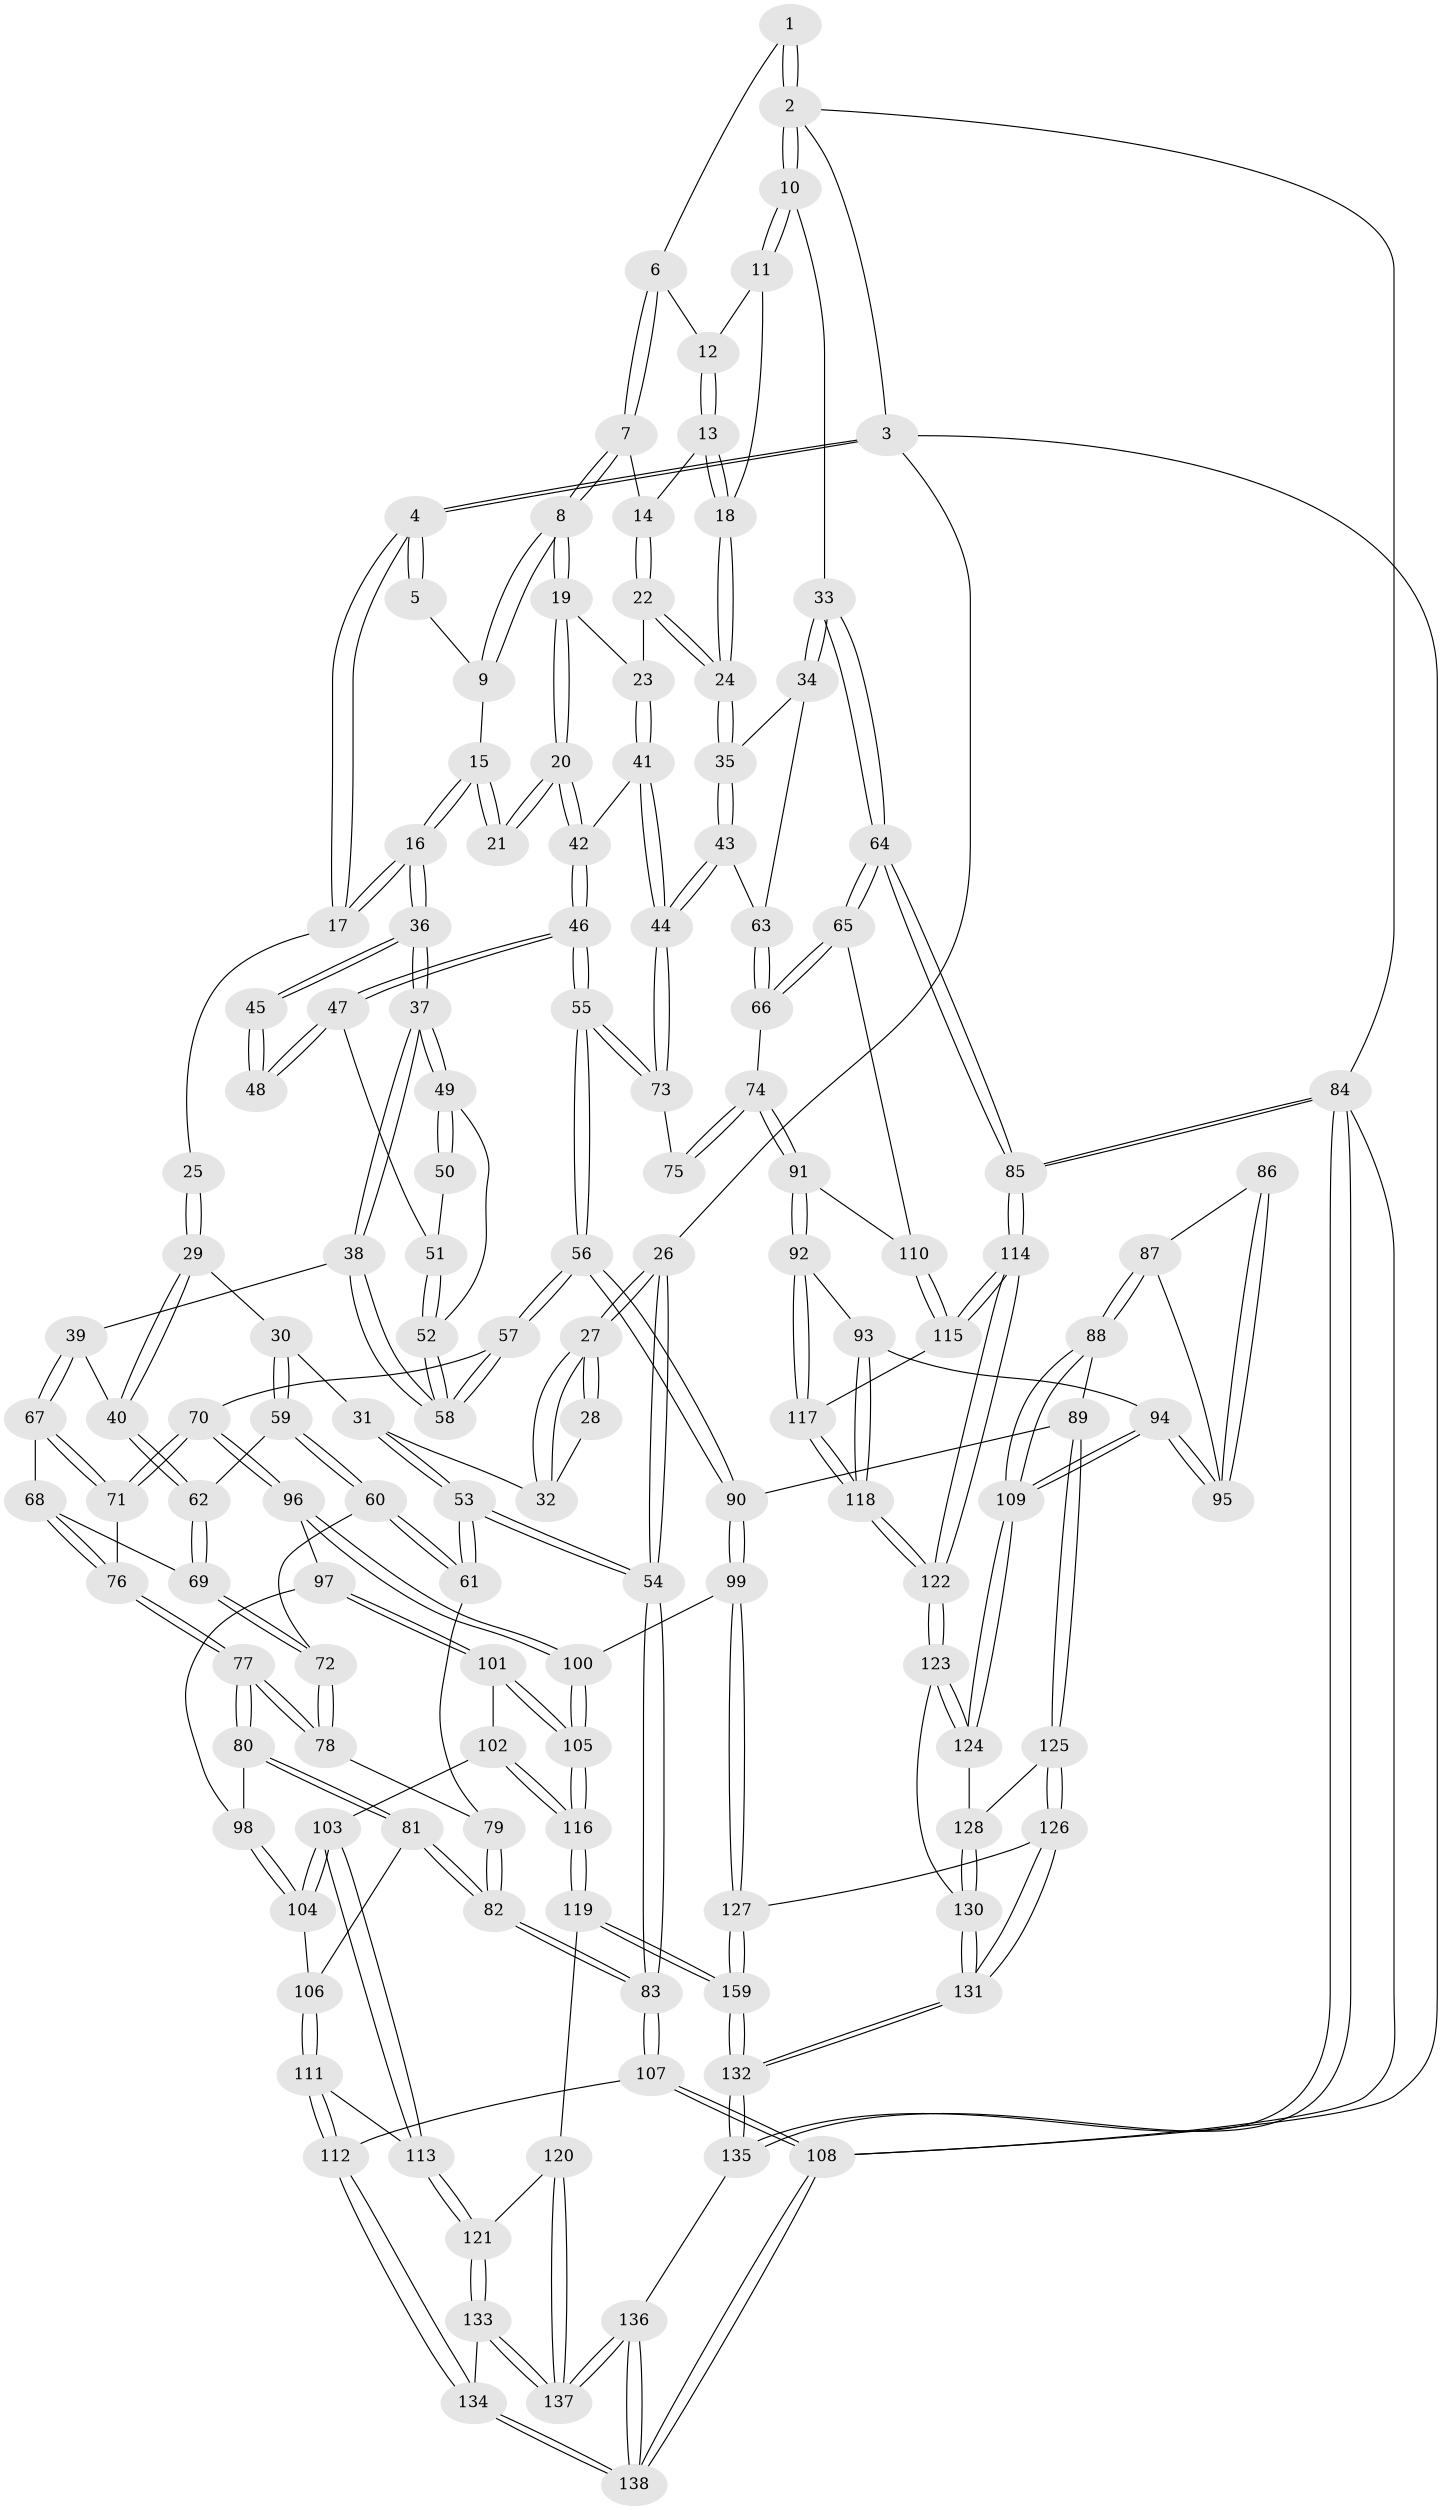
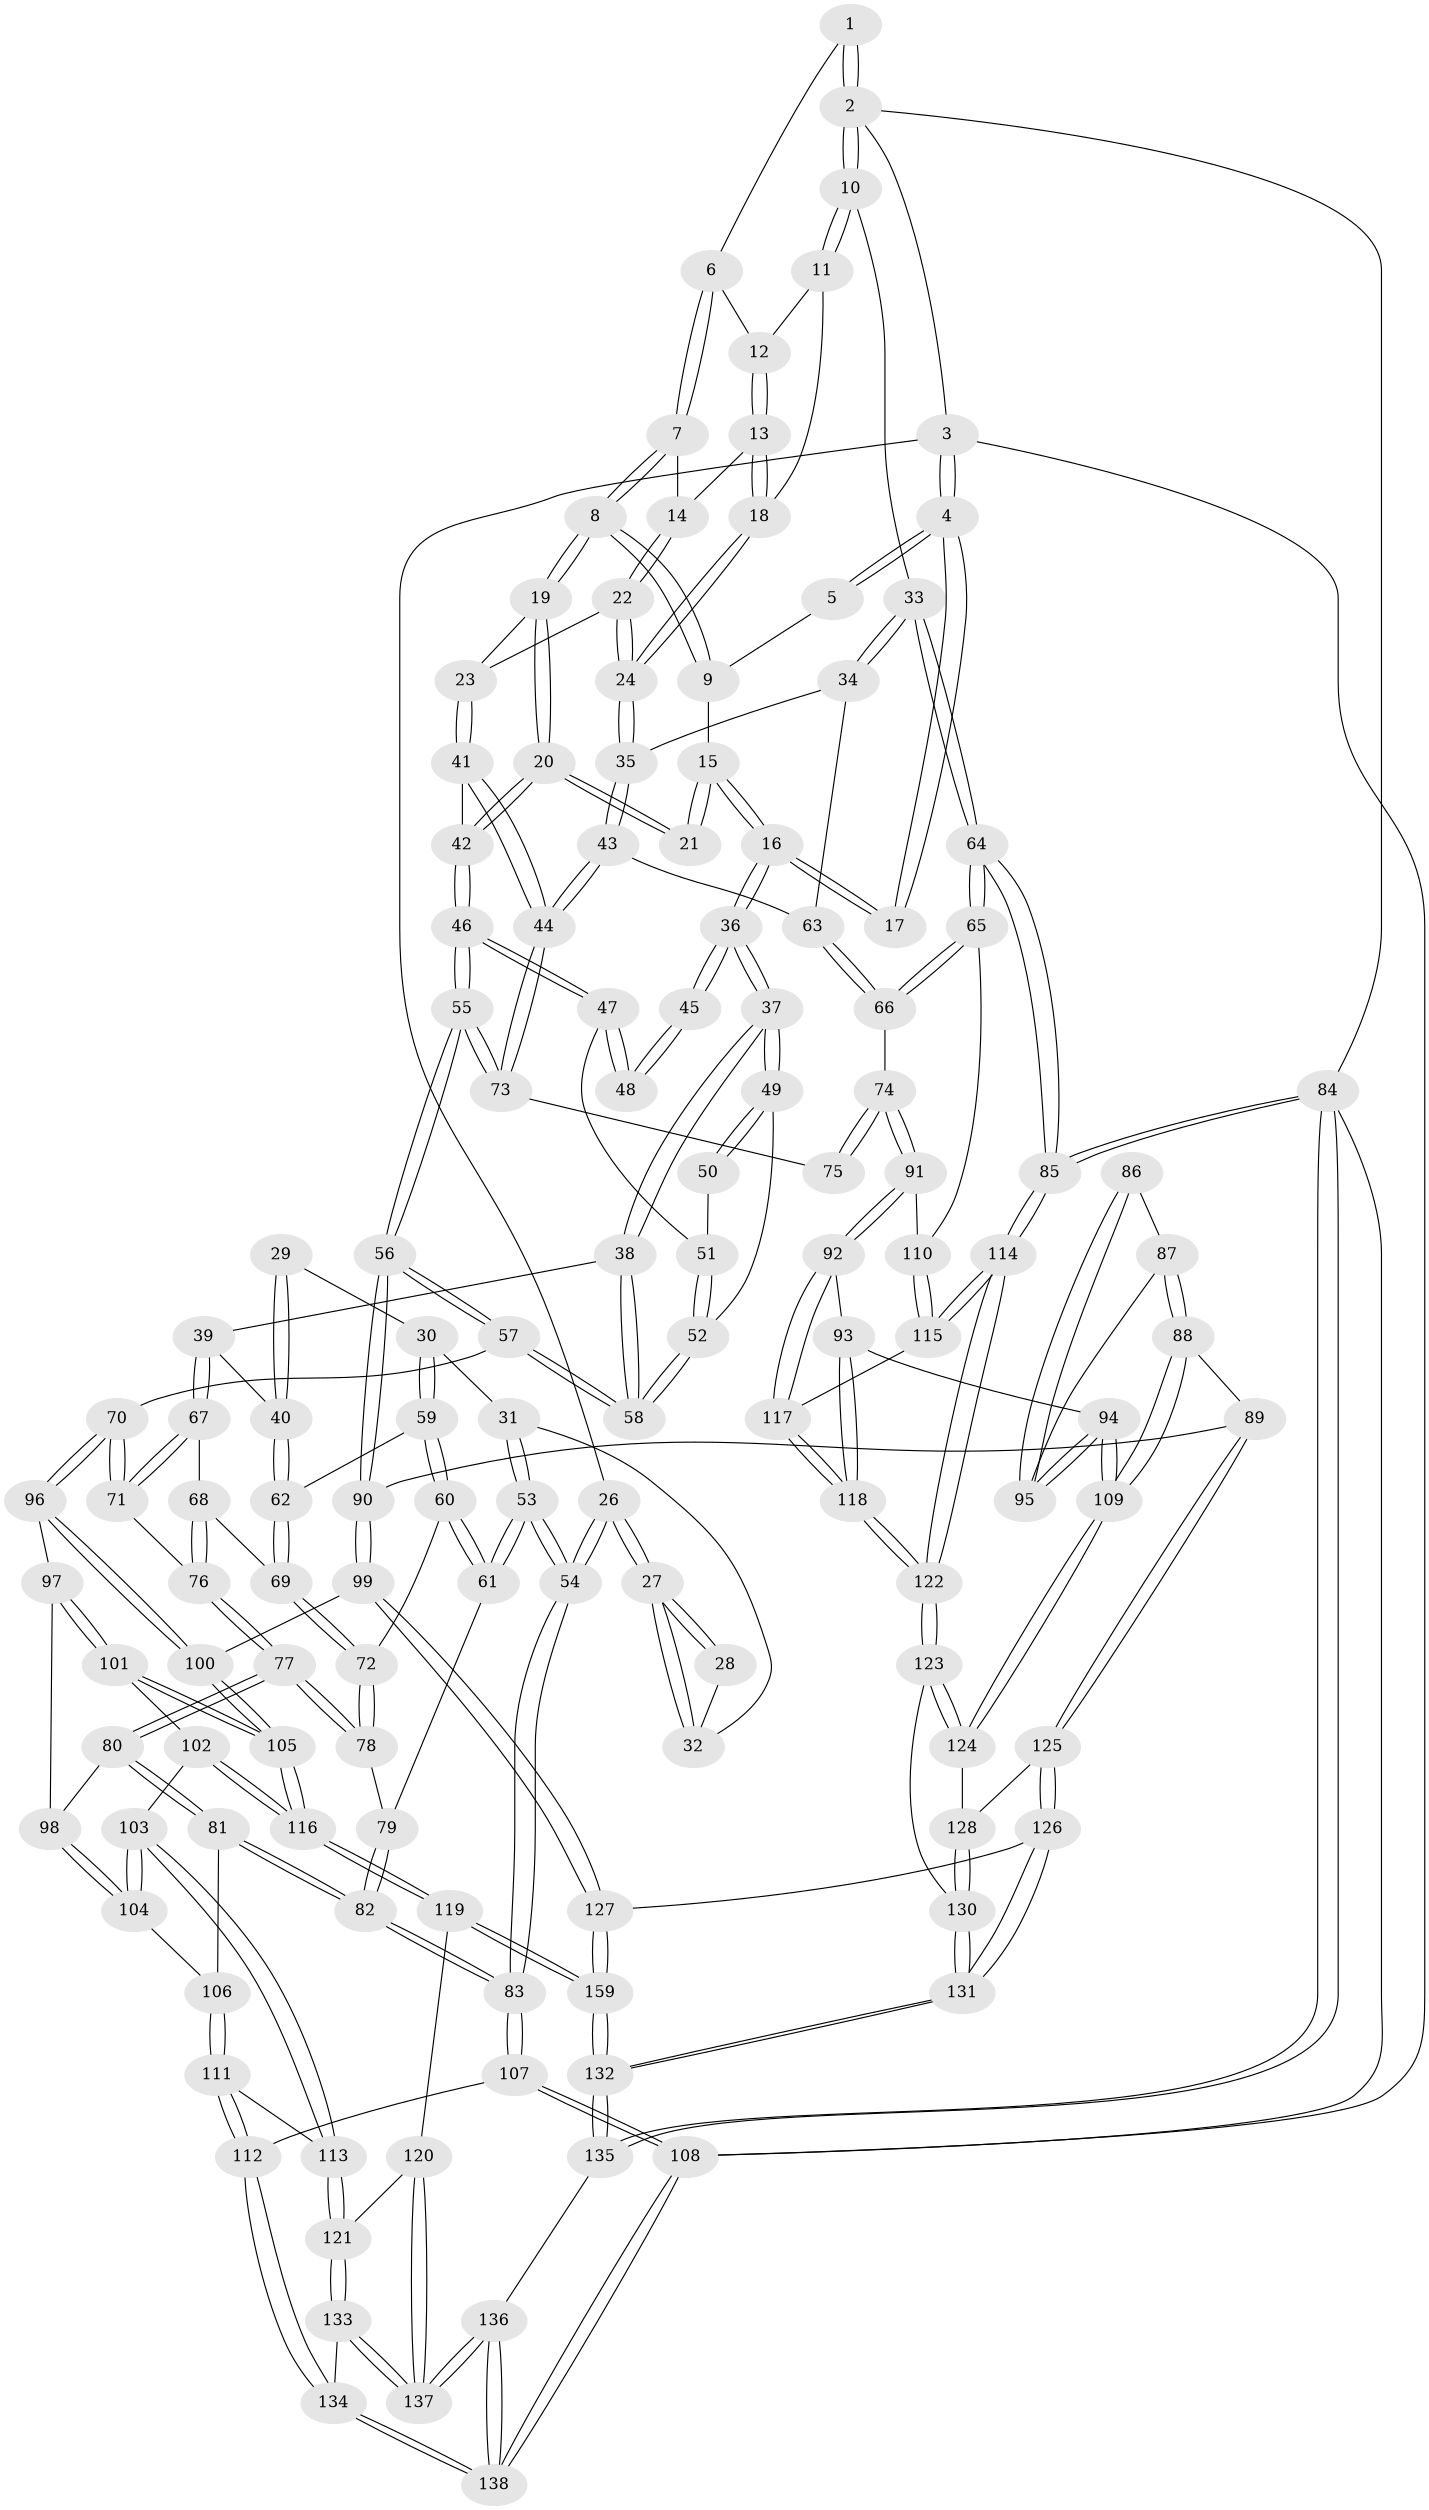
node "25": removed
